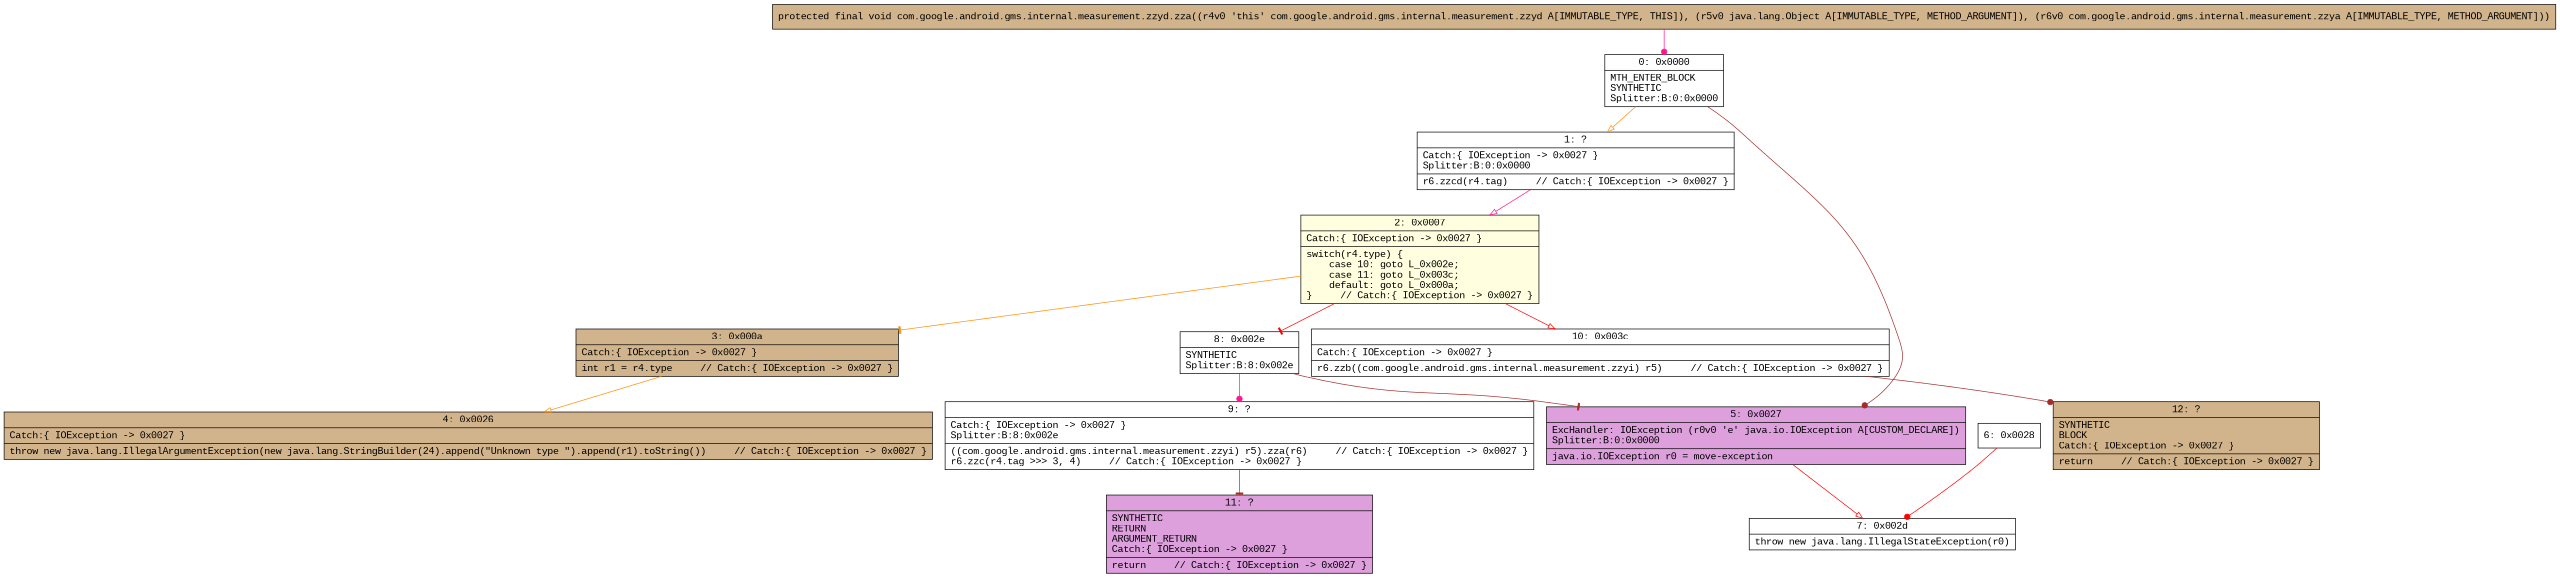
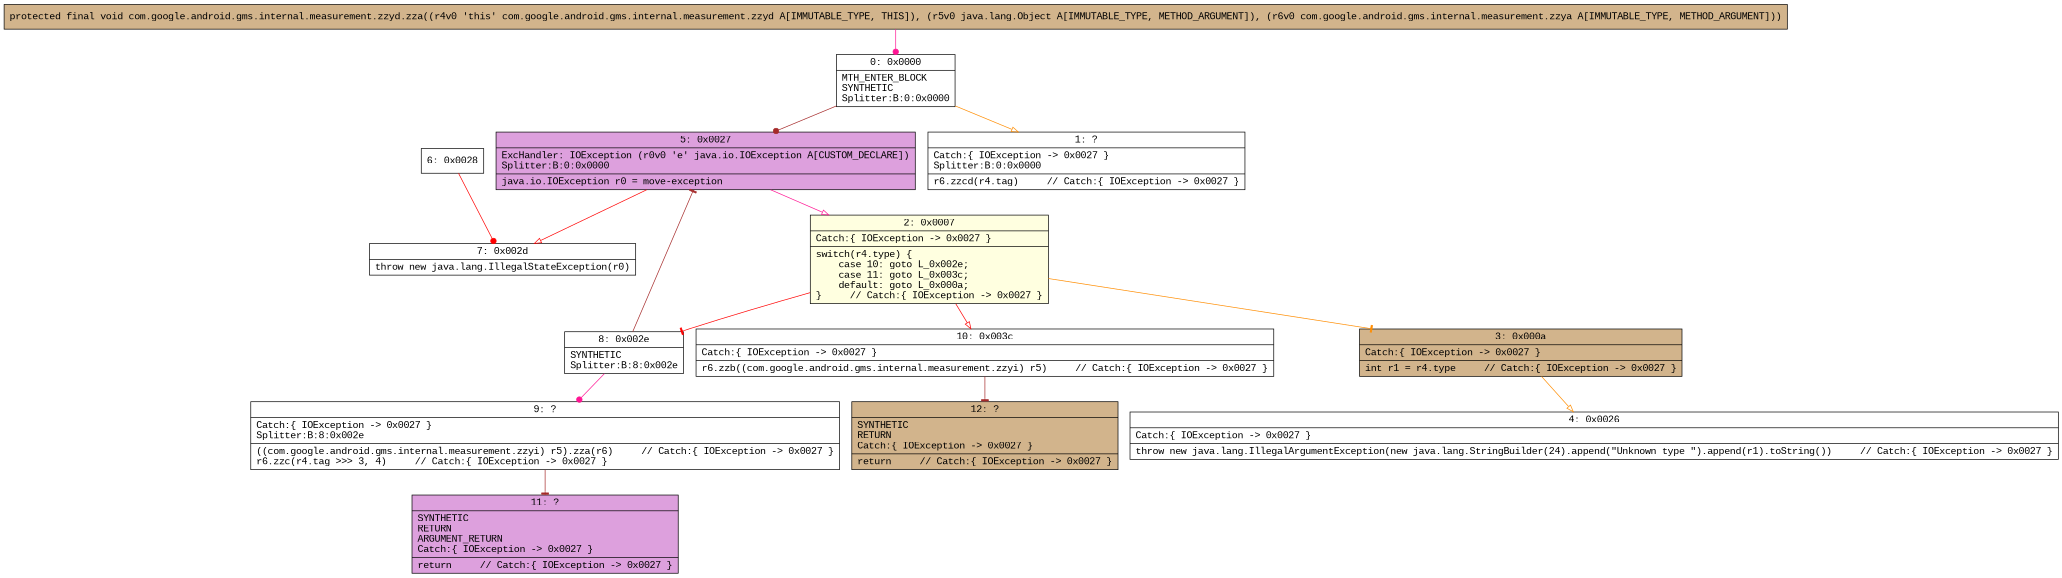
edge "1: ?" -> "2: 0x0007": now "5: 0x0027" -> "2: 0x0007"
edge "10: 0x003c" -> "12: ?": arrowhead dot -> tee
node "12: ?": text "BLOCK" -> "RETURN"
node "4: 0x0026": fillcolor tan -> white
